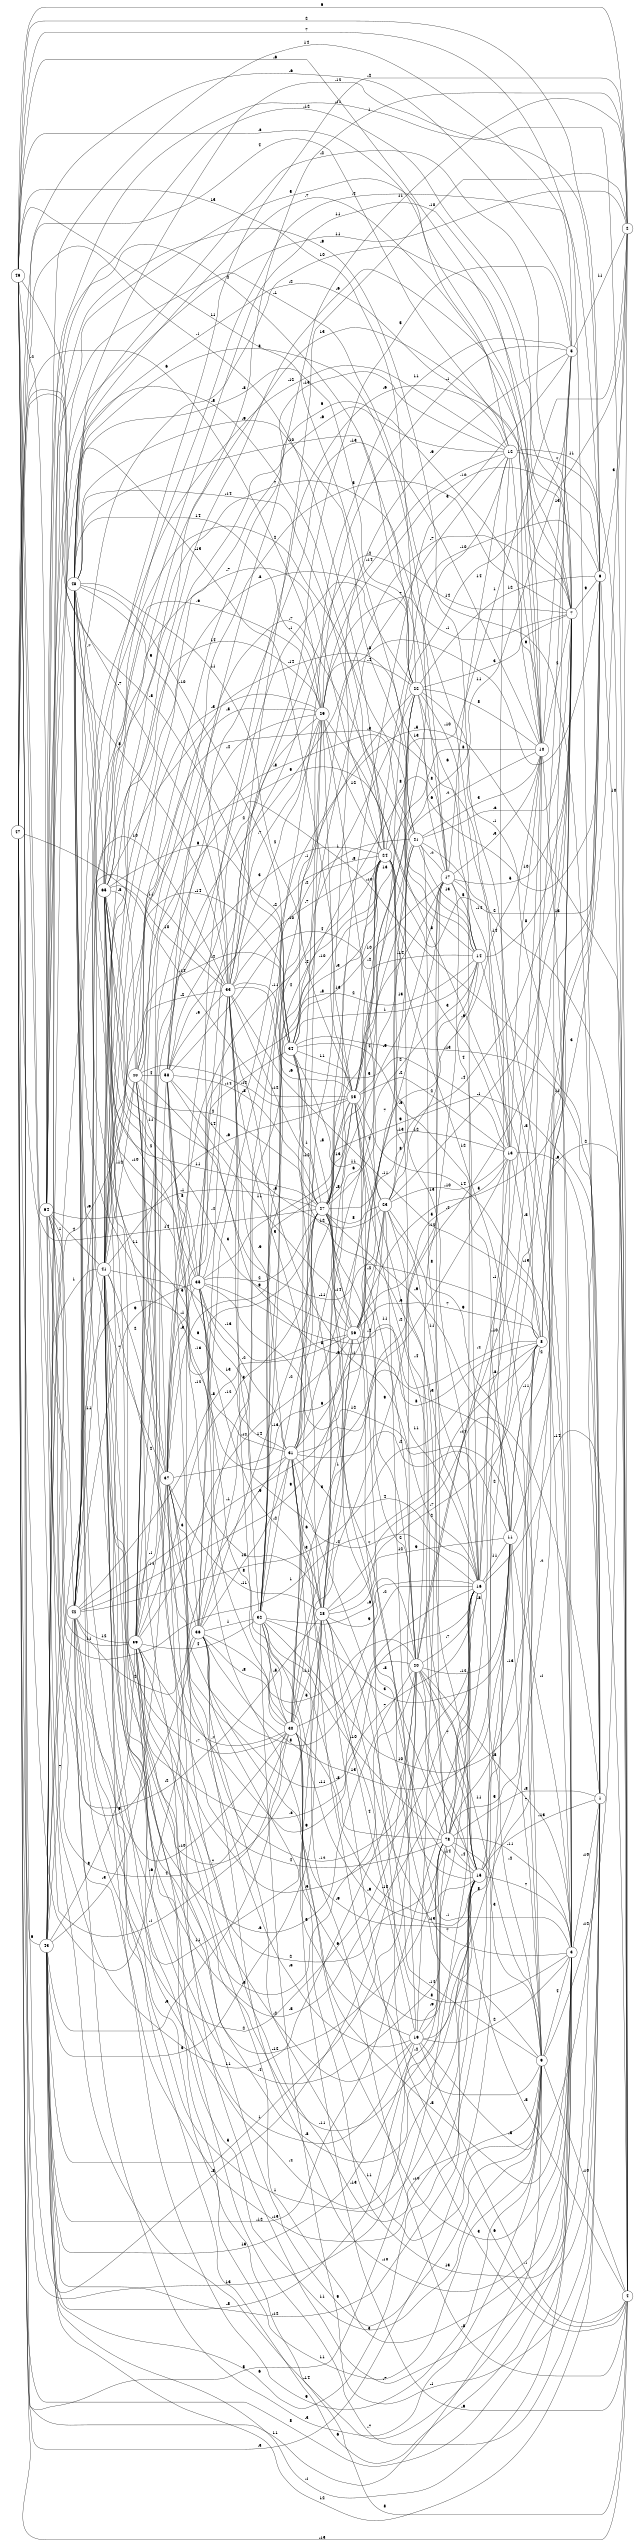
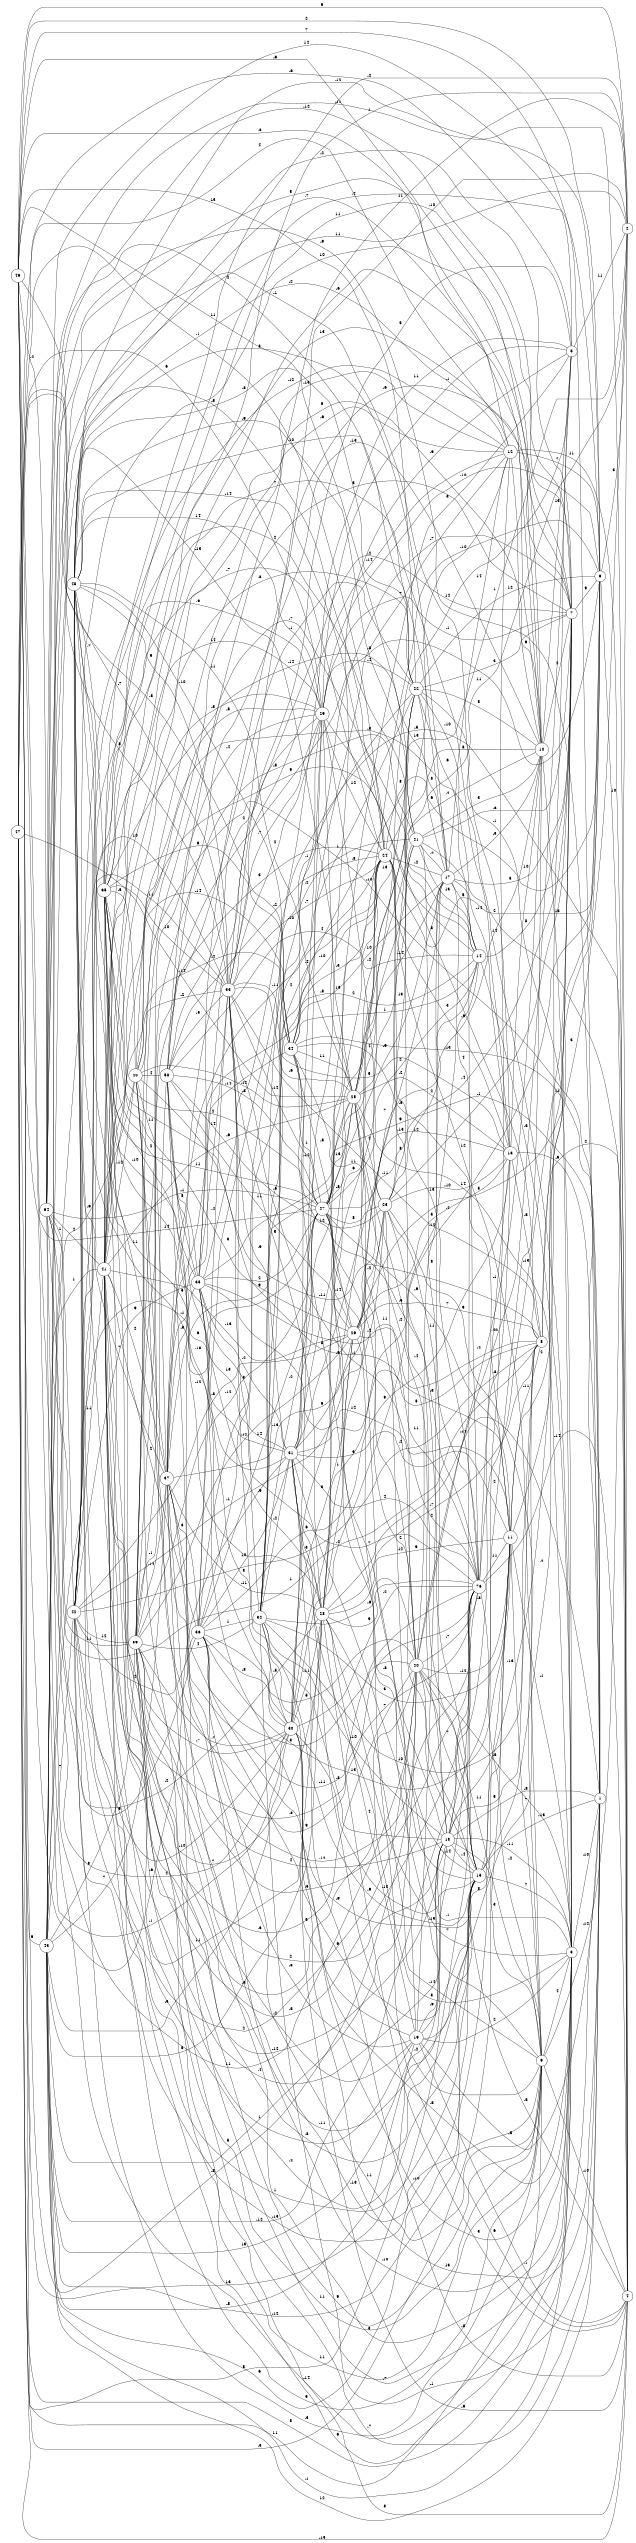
edge "24" -- "17": added, label "-2"
edge "5" -- "20": label "-10" -> "-40"
edge "13" -- "42": now "13" -- "36"
node "16": label "16" -> "76"
node "78": label "78" -> "18"
edge "37" -- "43": label "-3" -> "7"
